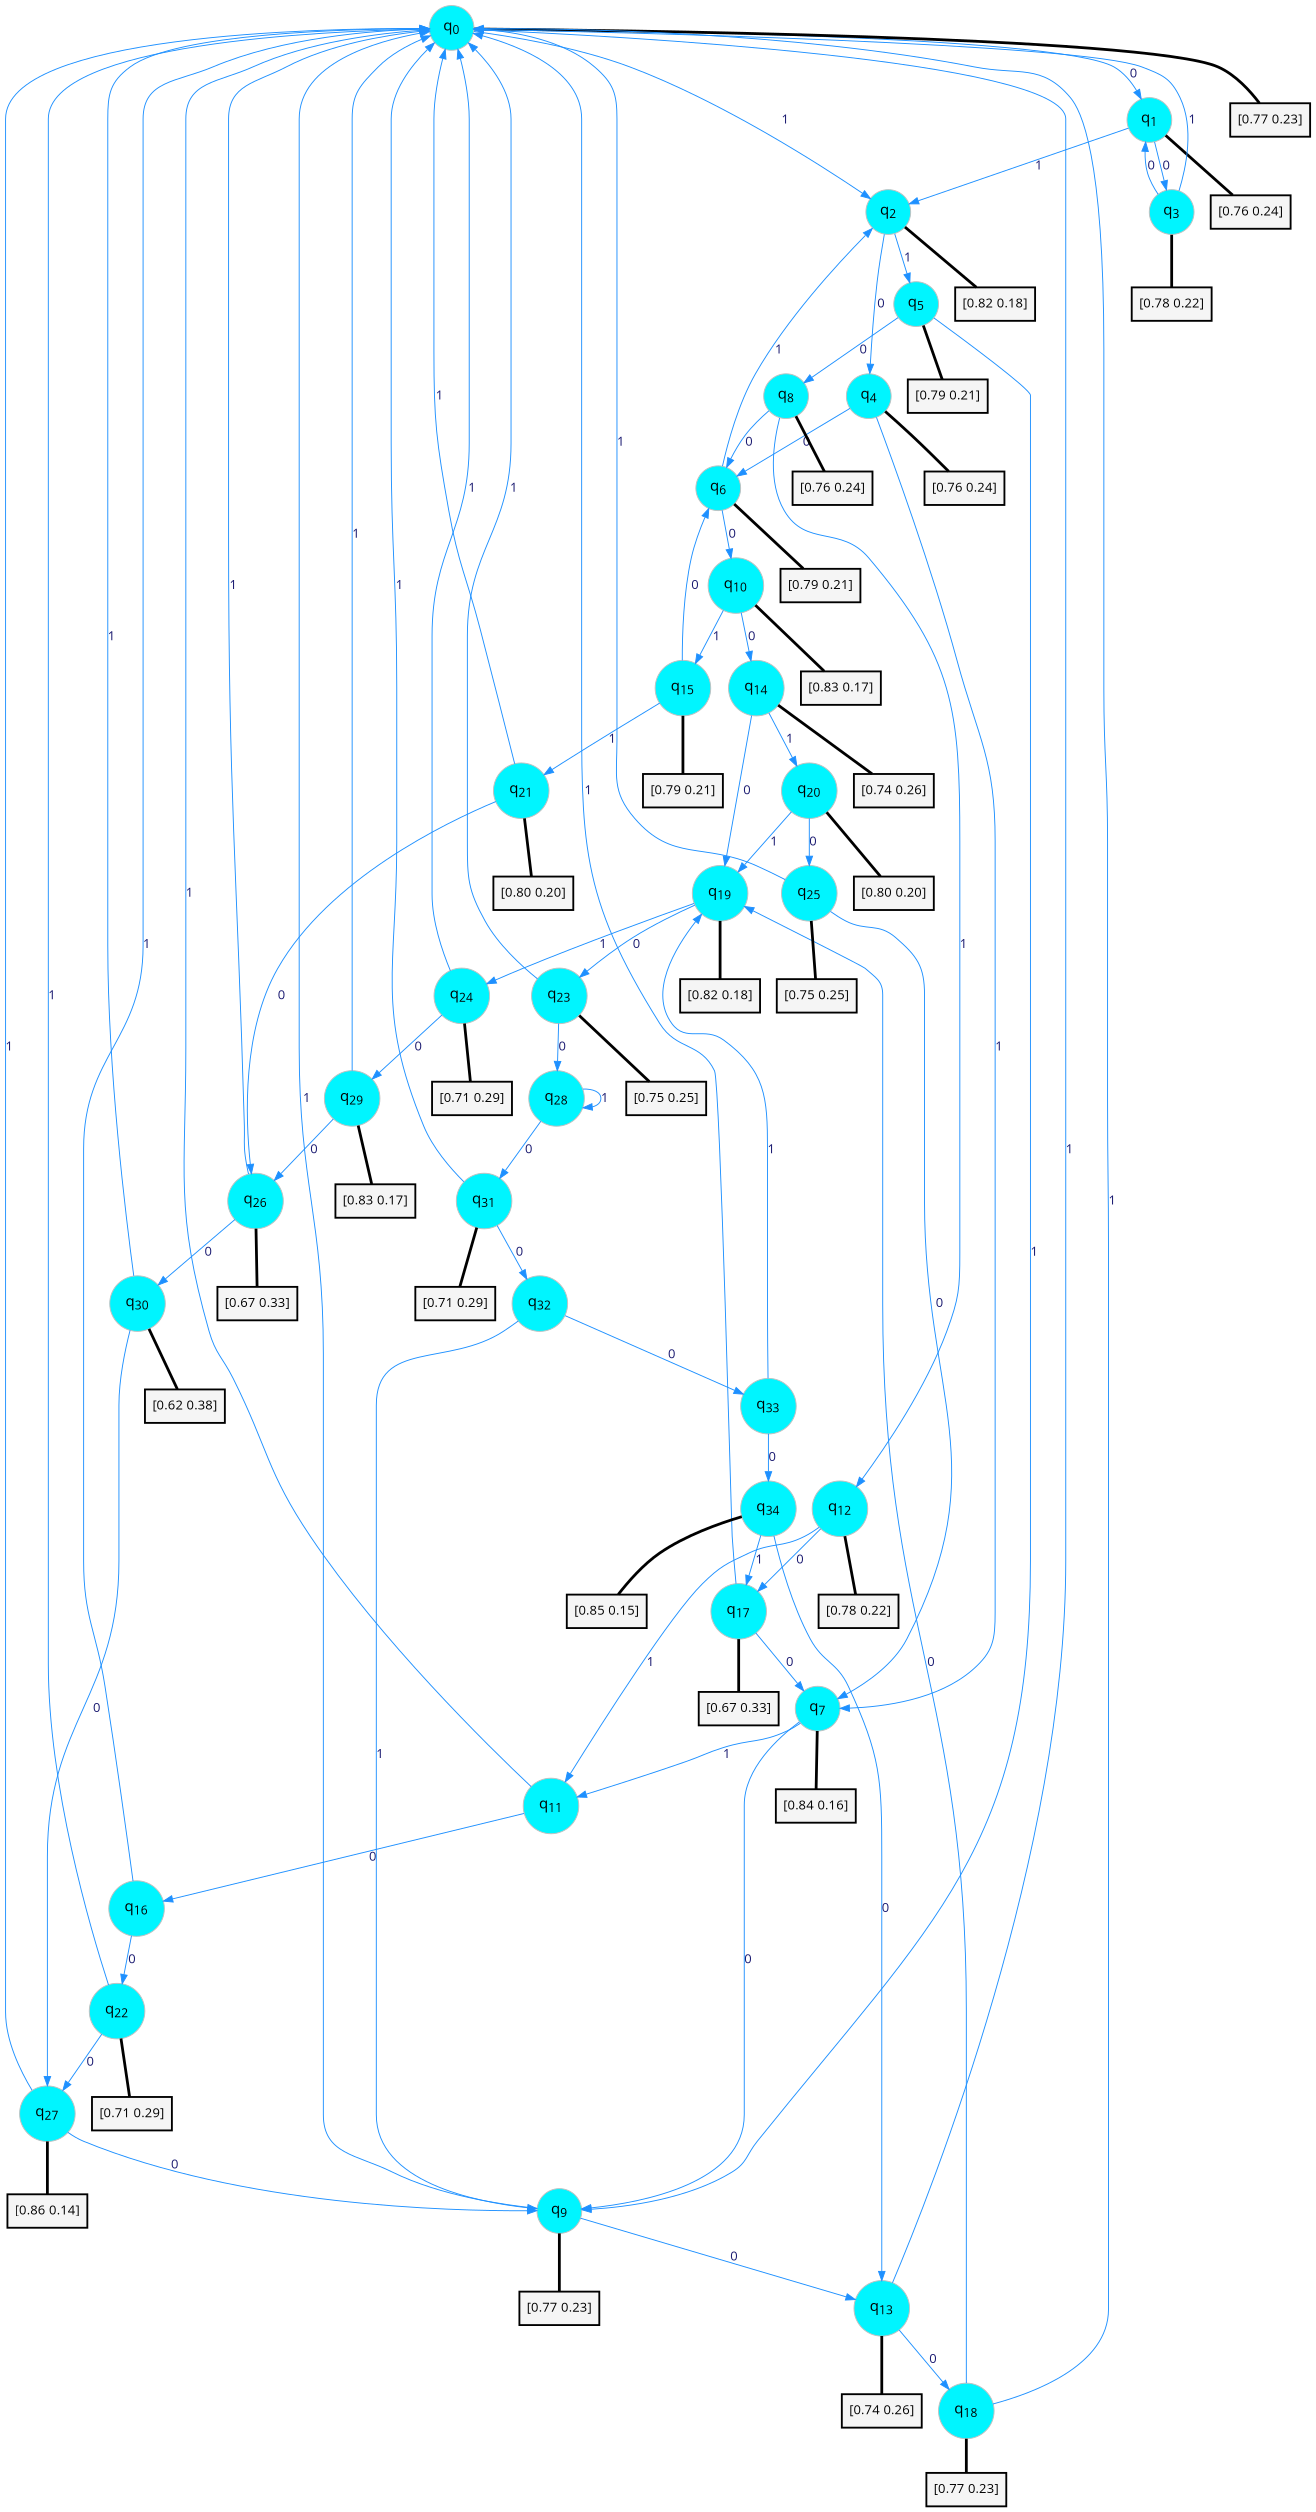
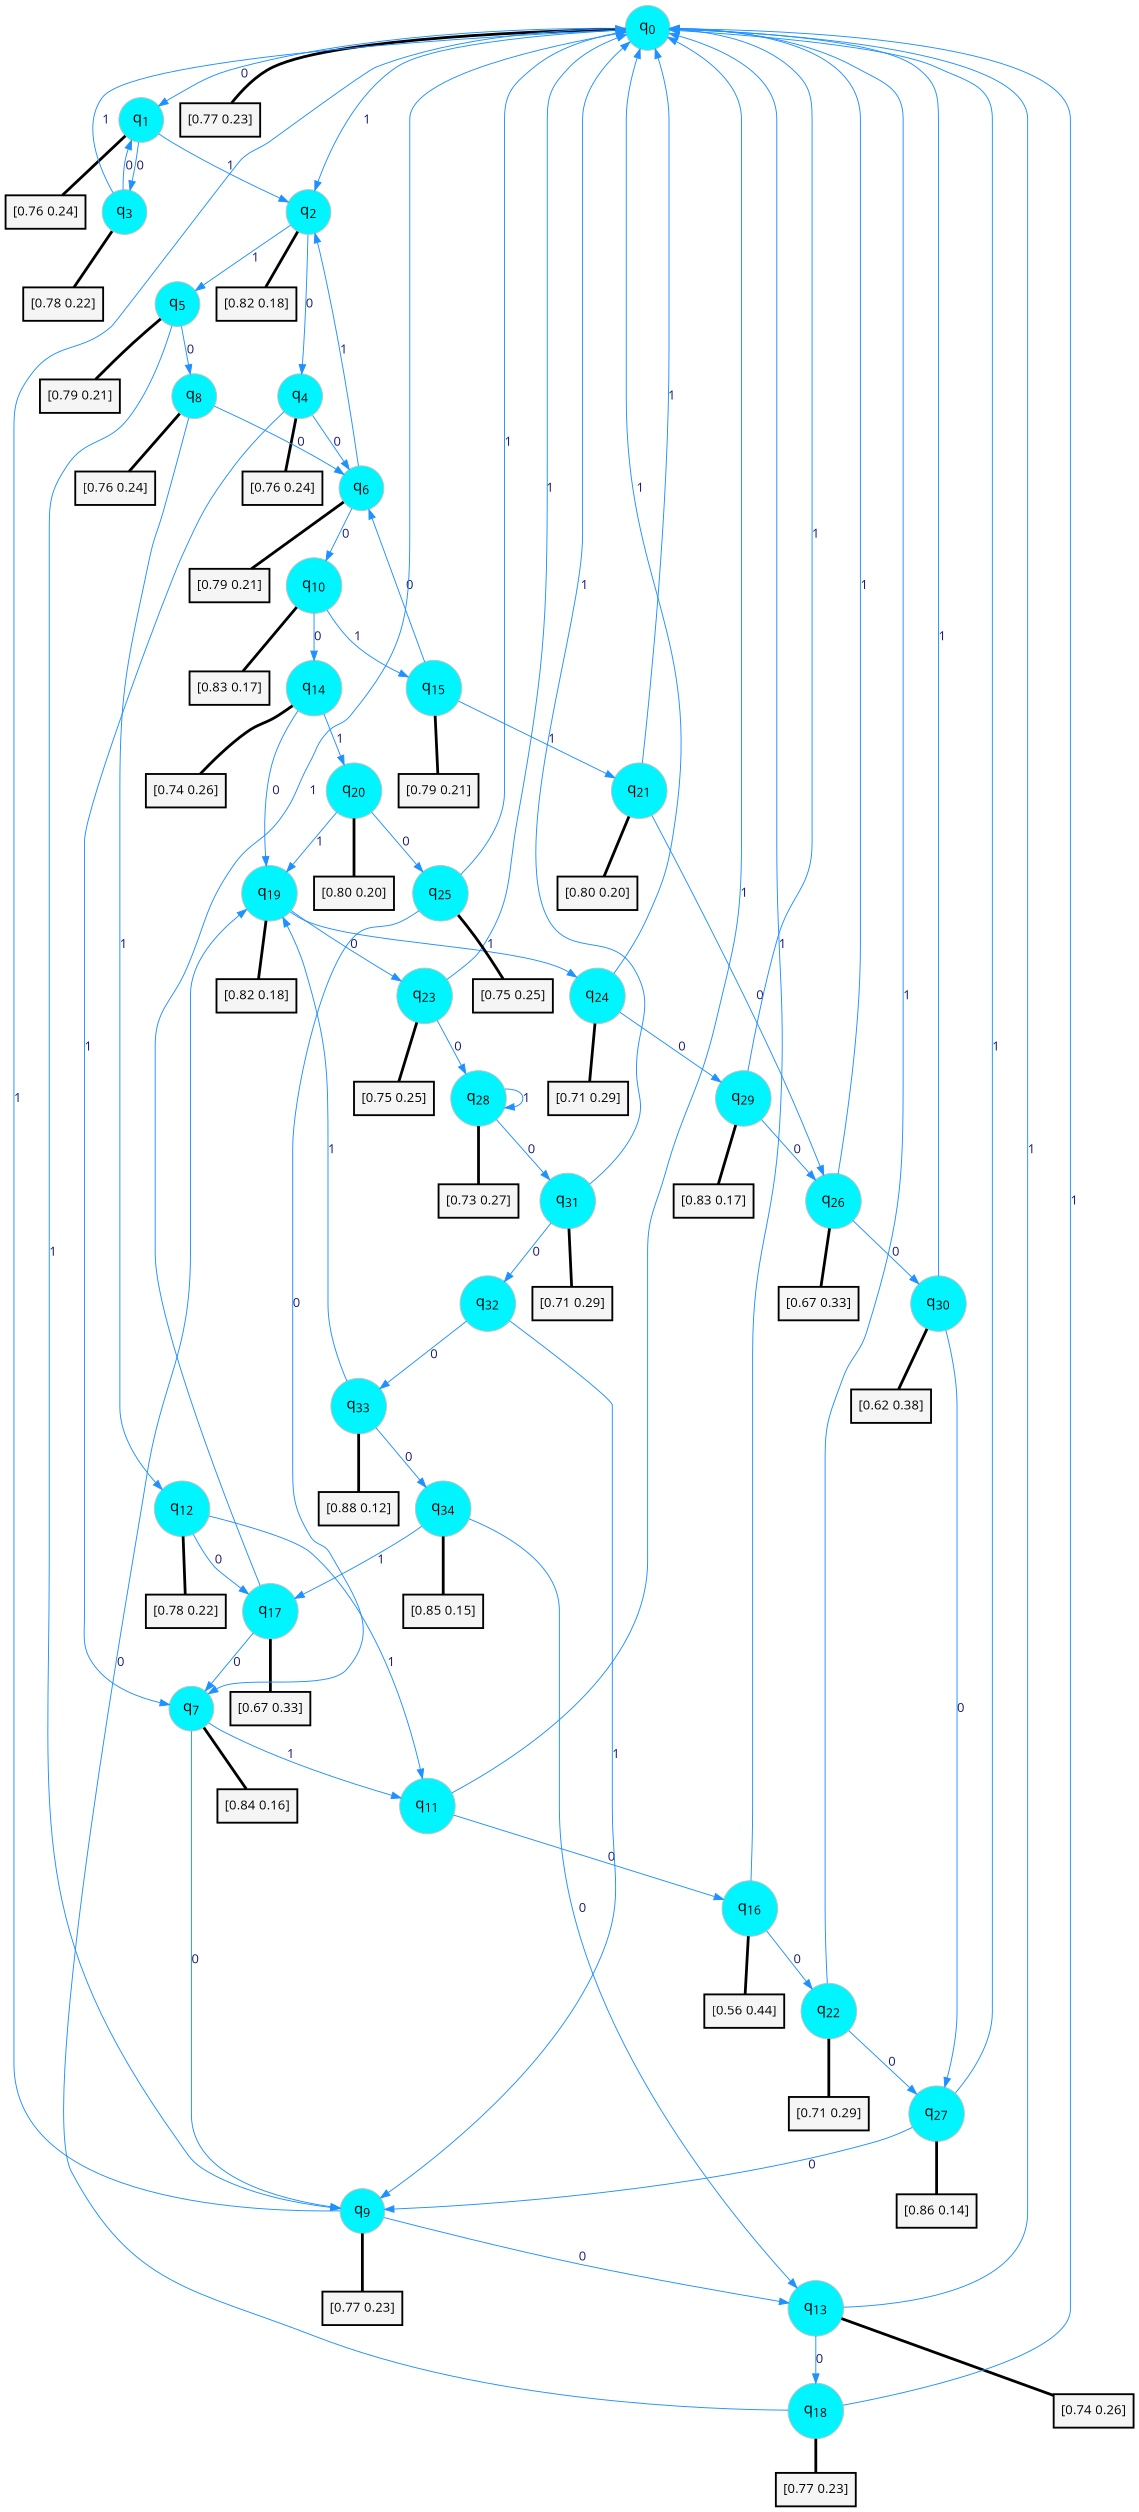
node "[0.73 0.27]": added
node "[0.88 0.12]": added
node "[0.56 0.44]": added
